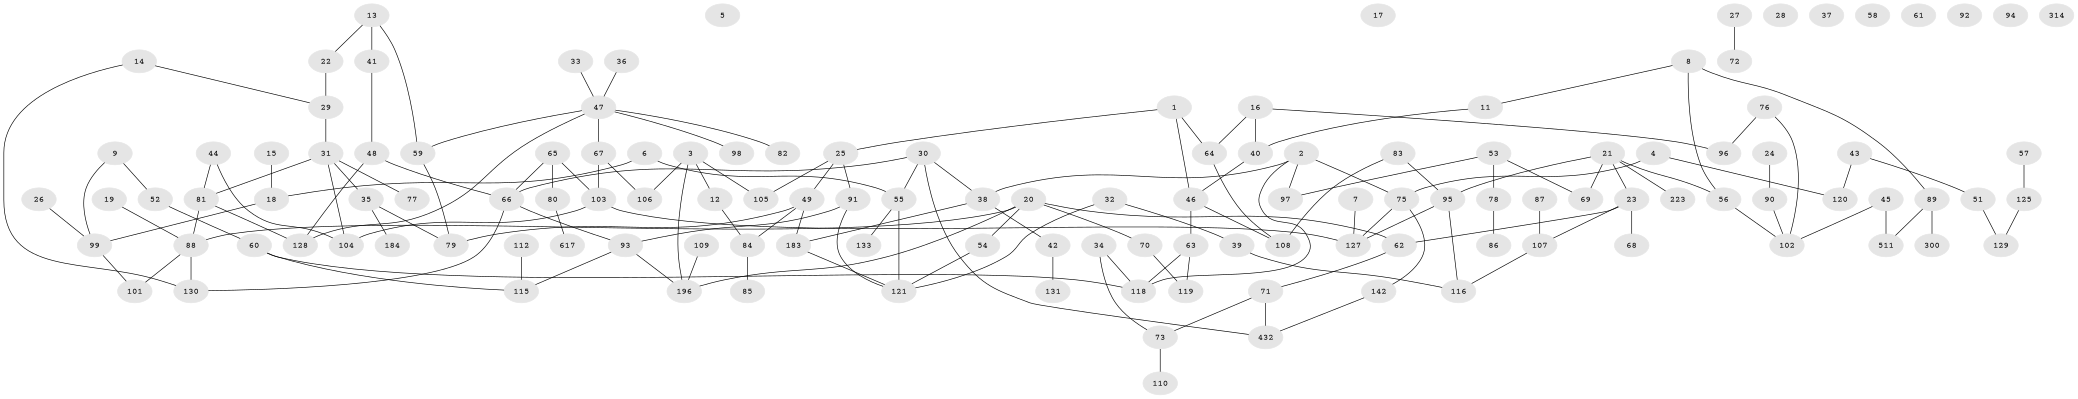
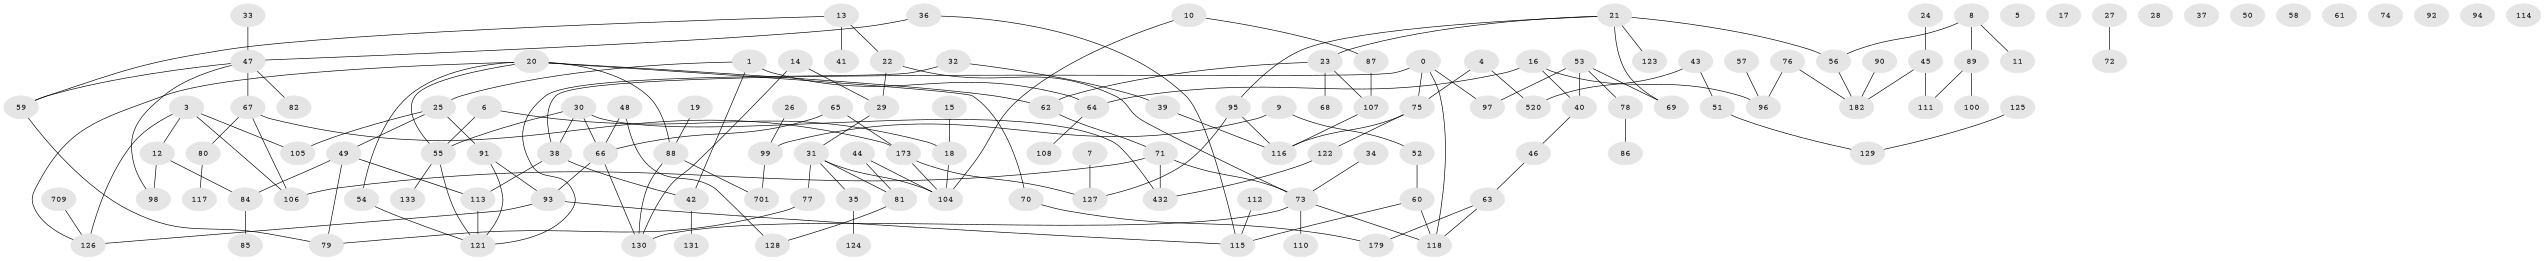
node "10": added
node "314": label "314" -> "114"
node "50": added
node "74": added
edge "36" -- "115": added
edge "20" -- "55": added
edge "22" -- "73": added
edge "41" -- "48": removed
edge "11" -- "40": now "53" -- "40"
edge "1" -- "46": now "1" -- "42"
node "2": label "2" -> "0"
node "83": removed
edge "65" -- "80": now "67" -- "80"
edge "12" -- "98": added
edge "71" -- "106": added
edge "24" -- "90": now "24" -- "45"
edge "57" -- "125": now "57" -- "96"
edge "47" -- "128": removed
node "103": label "103" -> "173"
node "223": label "223" -> "123"
node "120": label "120" -> "520"
edge "35" -- "79": now "77" -- "79"
edge "18" -- "99": now "18" -- "104"
edge "46" -- "108": removed
edge "75" -- "127": now "75" -- "116"
edge "81" -- "88": removed
edge "73" -- "130": added
node "184": label "184" -> "124"
node "617": label "617" -> "117"
node "109": label "109" -> "709"
node "183": label "183" -> "113"
node "102": label "102" -> "182"
node "511": label "511" -> "111"
node "300": label "300" -> "100"
edge "34" -- "118": now "73" -- "118"
node "101": label "101" -> "701"
node "196": label "196" -> "126"
node "119": label "119" -> "179"
node "142": label "142" -> "122"
